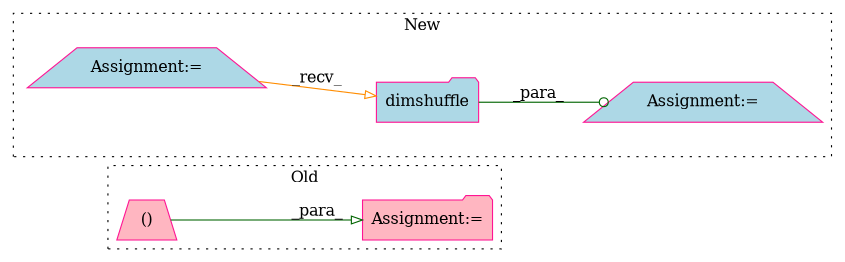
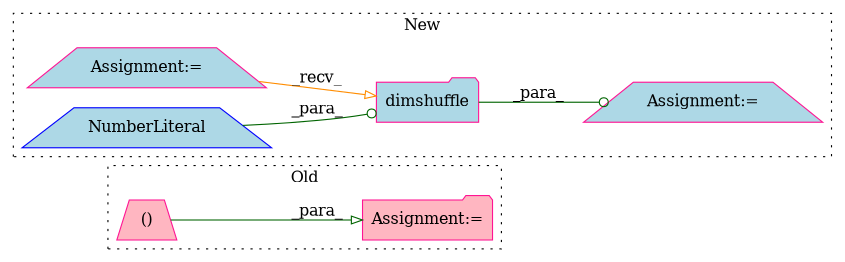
node "NumberLiteral": added
